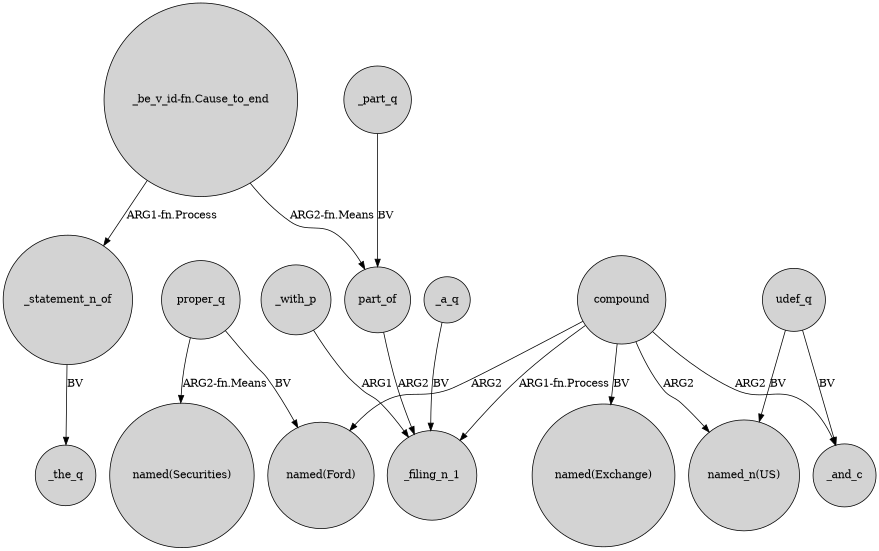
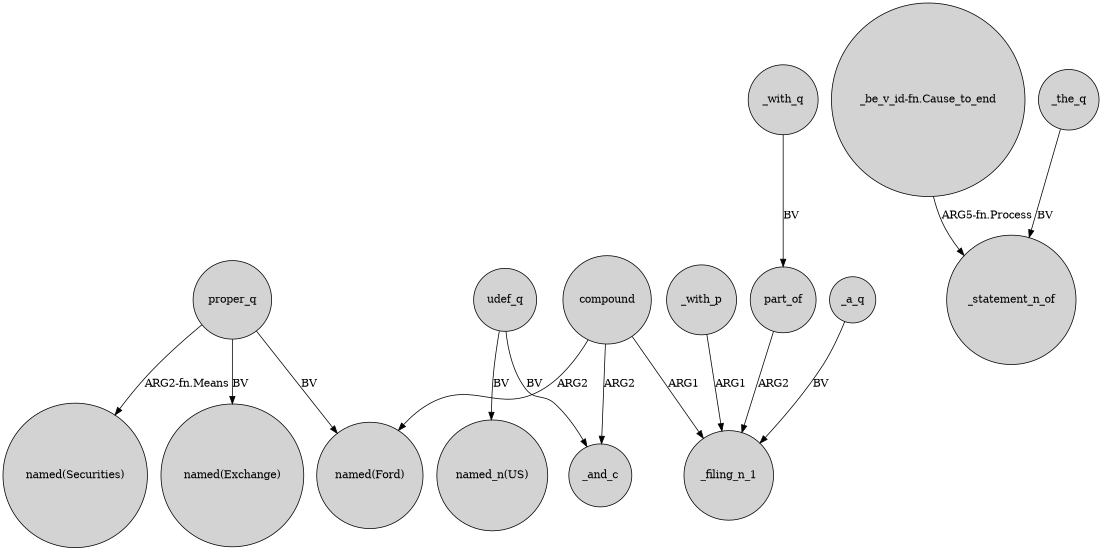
node "_part_q": label "_part_q" -> "_with_q"
edge "_be_v_id-fn.Cause_to_end" -> "_statement_n_of": label "ARG1-fn.Process" -> "ARG5-fn.Process"
edge "_be_v_id-fn.Cause_to_end" -> "part_of": removed, label "ARG2-fn.Means"
edge "compound" -> "named(Exchange)": now "proper_q" -> "named(Exchange)"
edge "compound" -> "_filing_n_1": label "ARG1-fn.Process" -> "ARG1"
edge "compound" -> "named_n(US)": removed, label "ARG2"
edge "_statement_n_of" -> "_the_q": reversed
